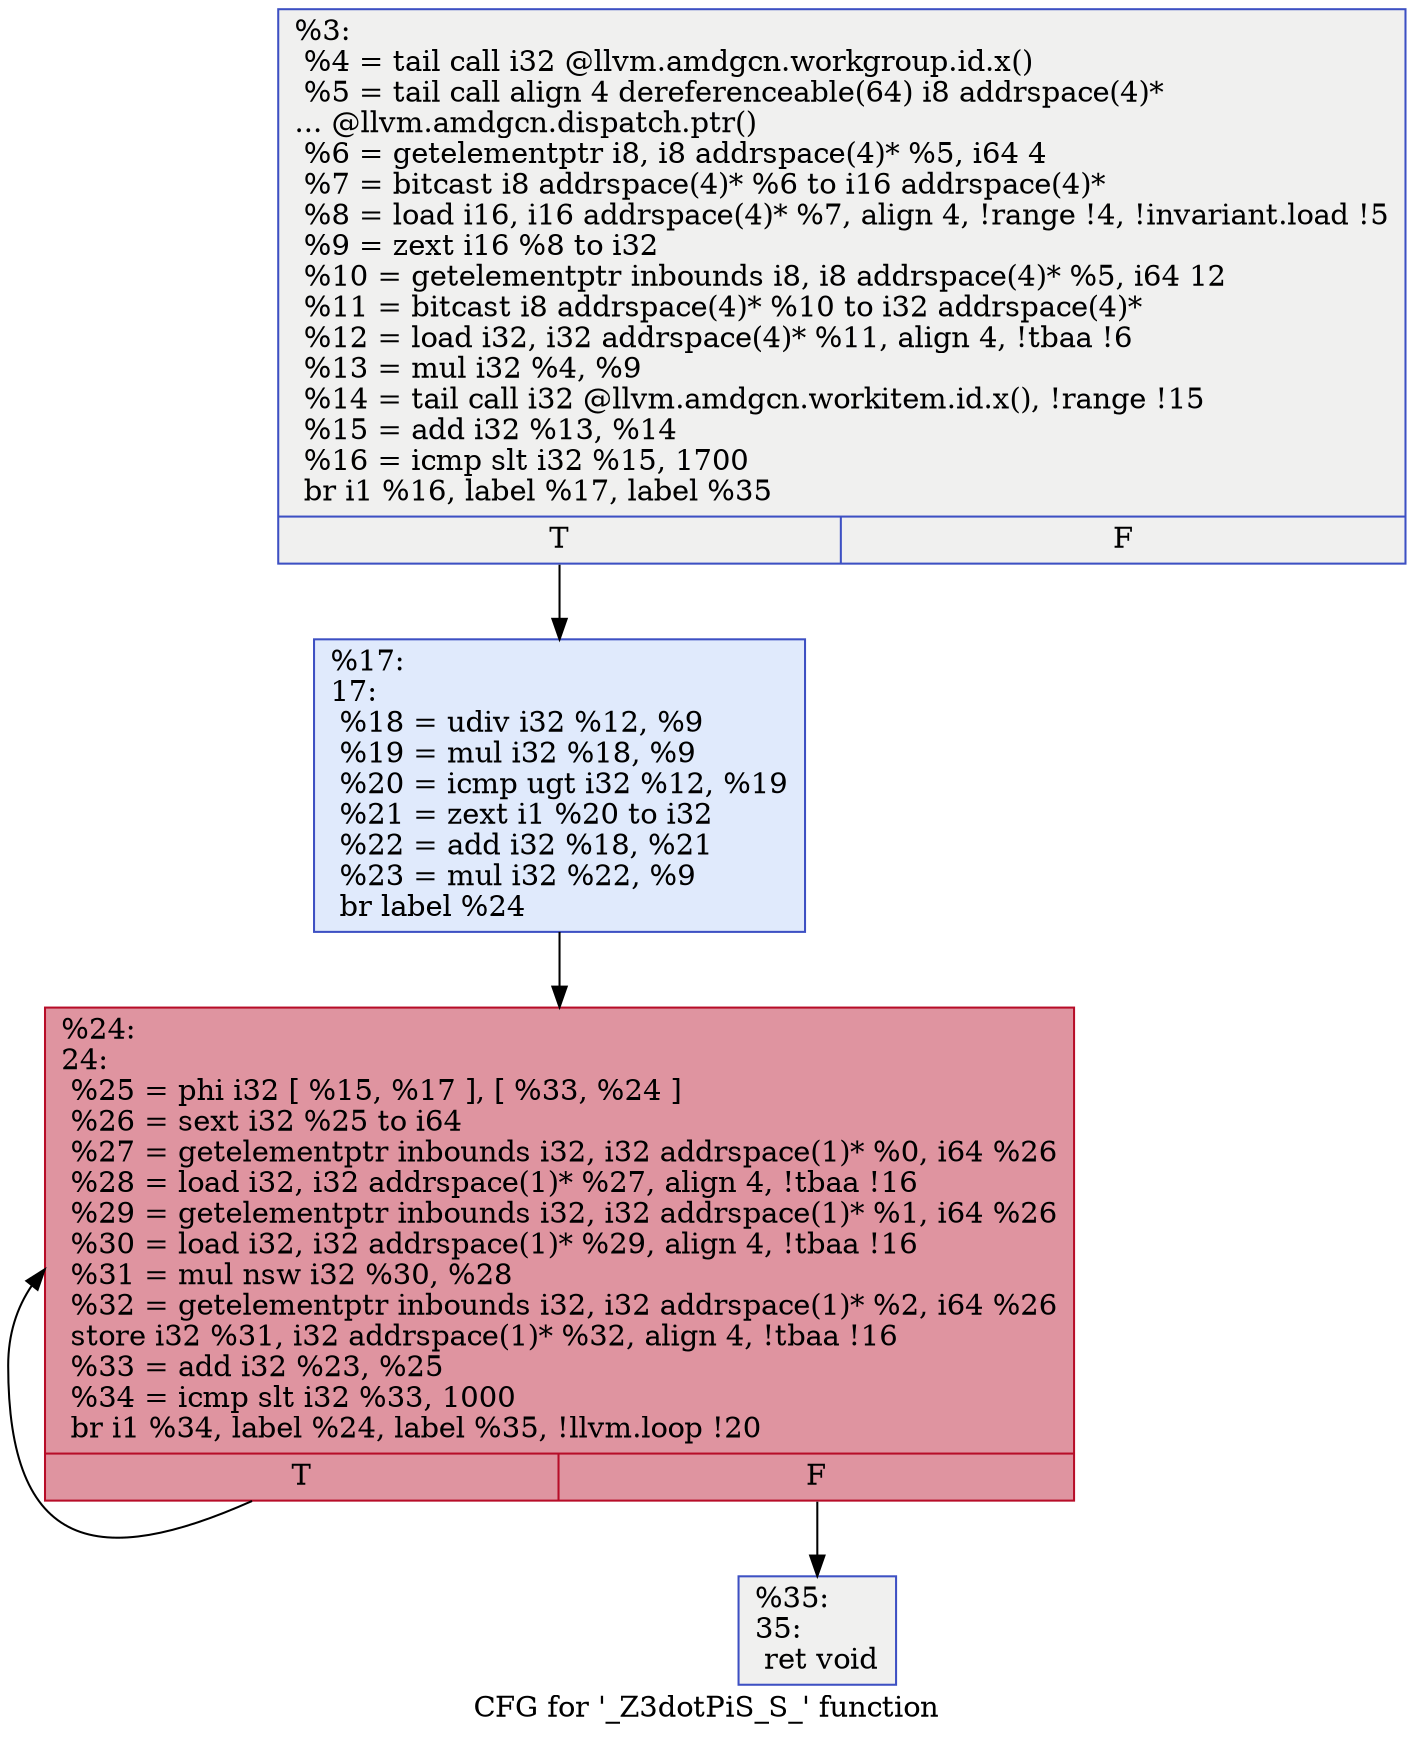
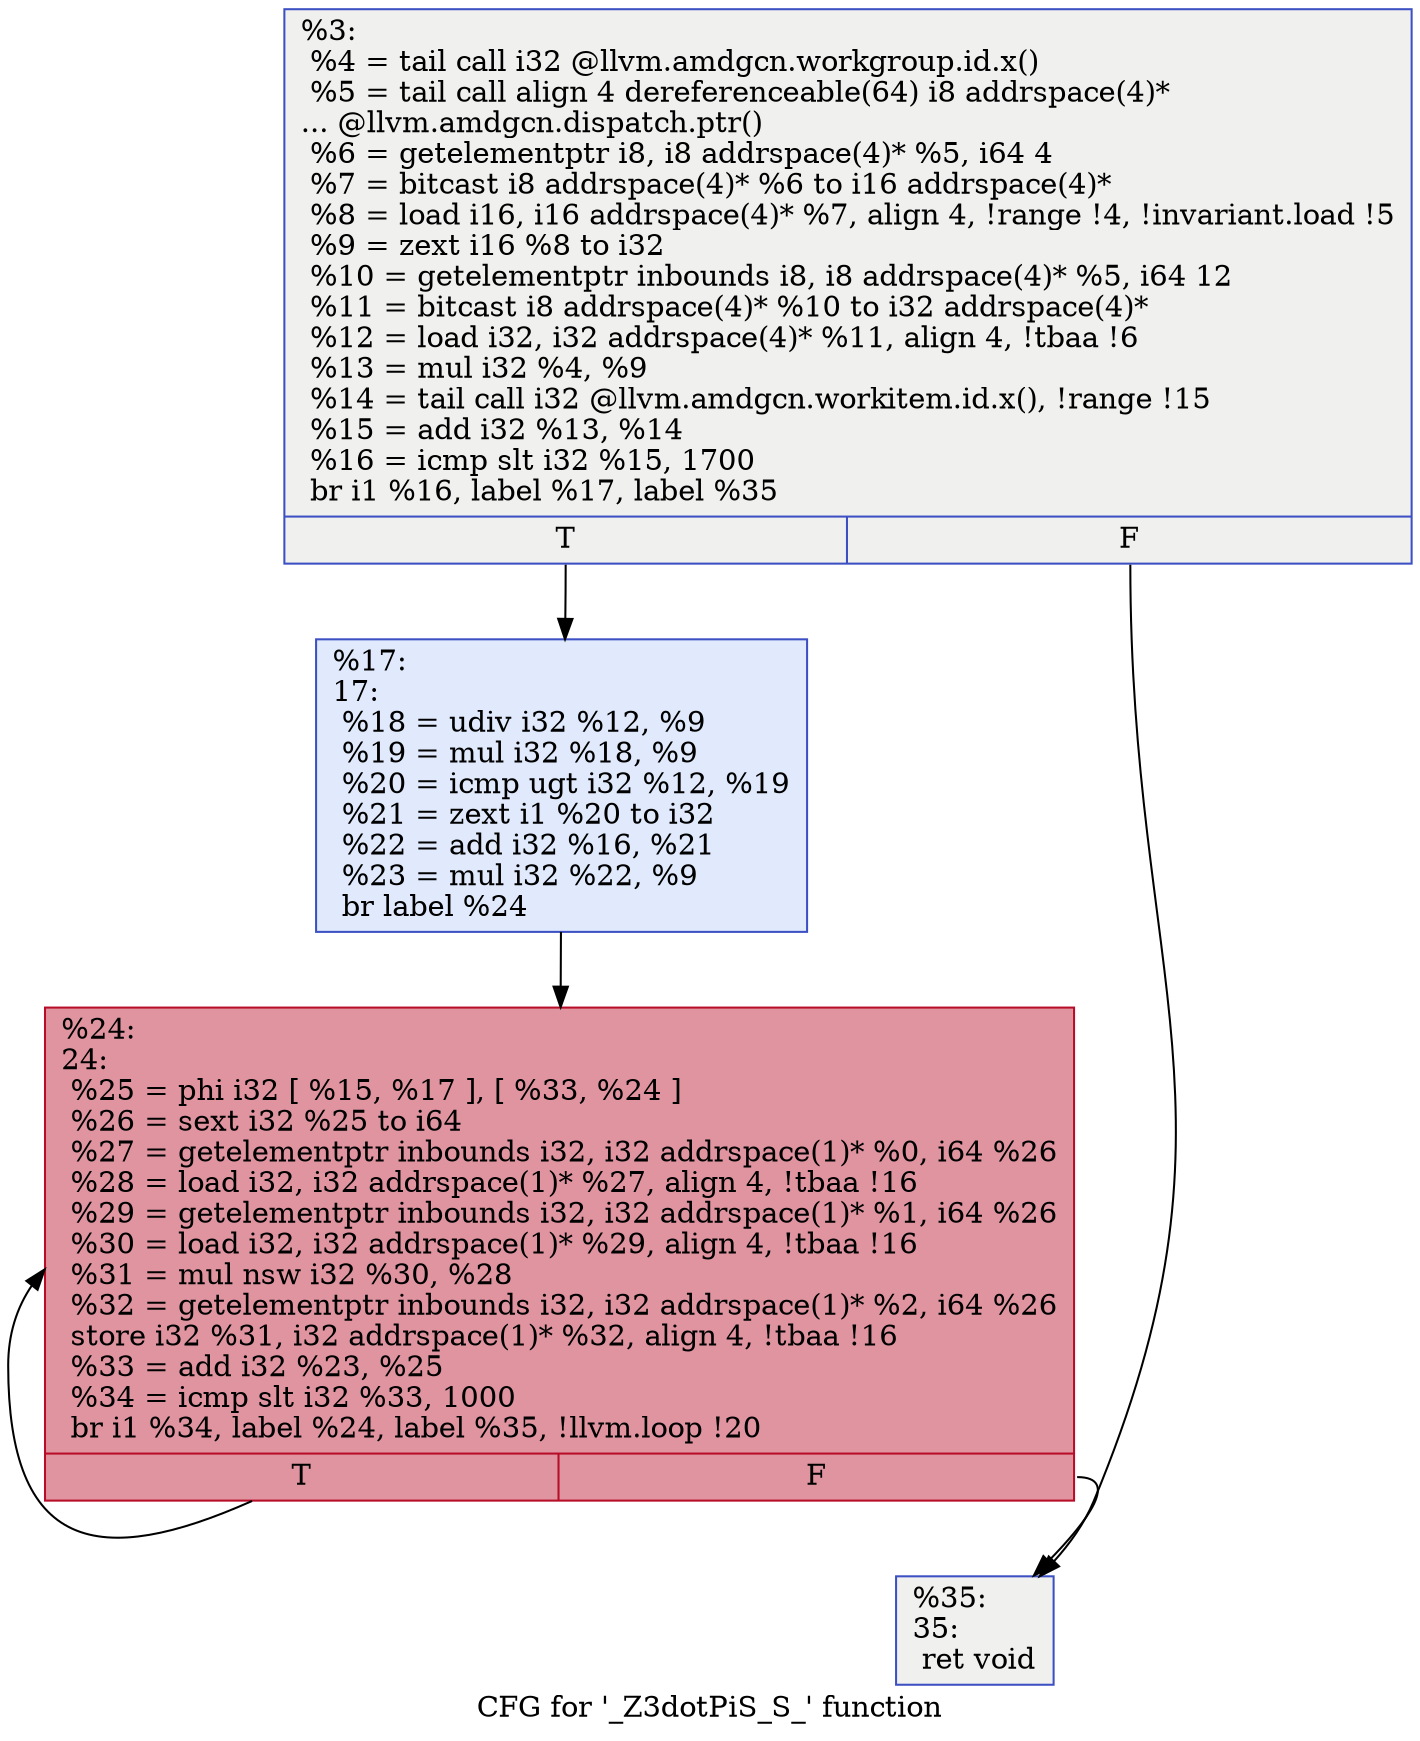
node "%17:": text "%22 = add i32 %18, %21" -> "%22 = add i32 %16, %21"
edge "%3:" -> "%35:": added
